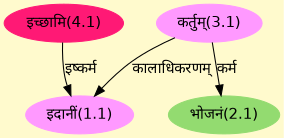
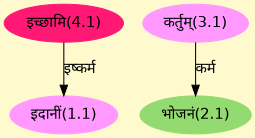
edge "कर्तुम्(3.1)" -> "इदानीं(1.1)": removed, label "कालाधिकरणम्"
